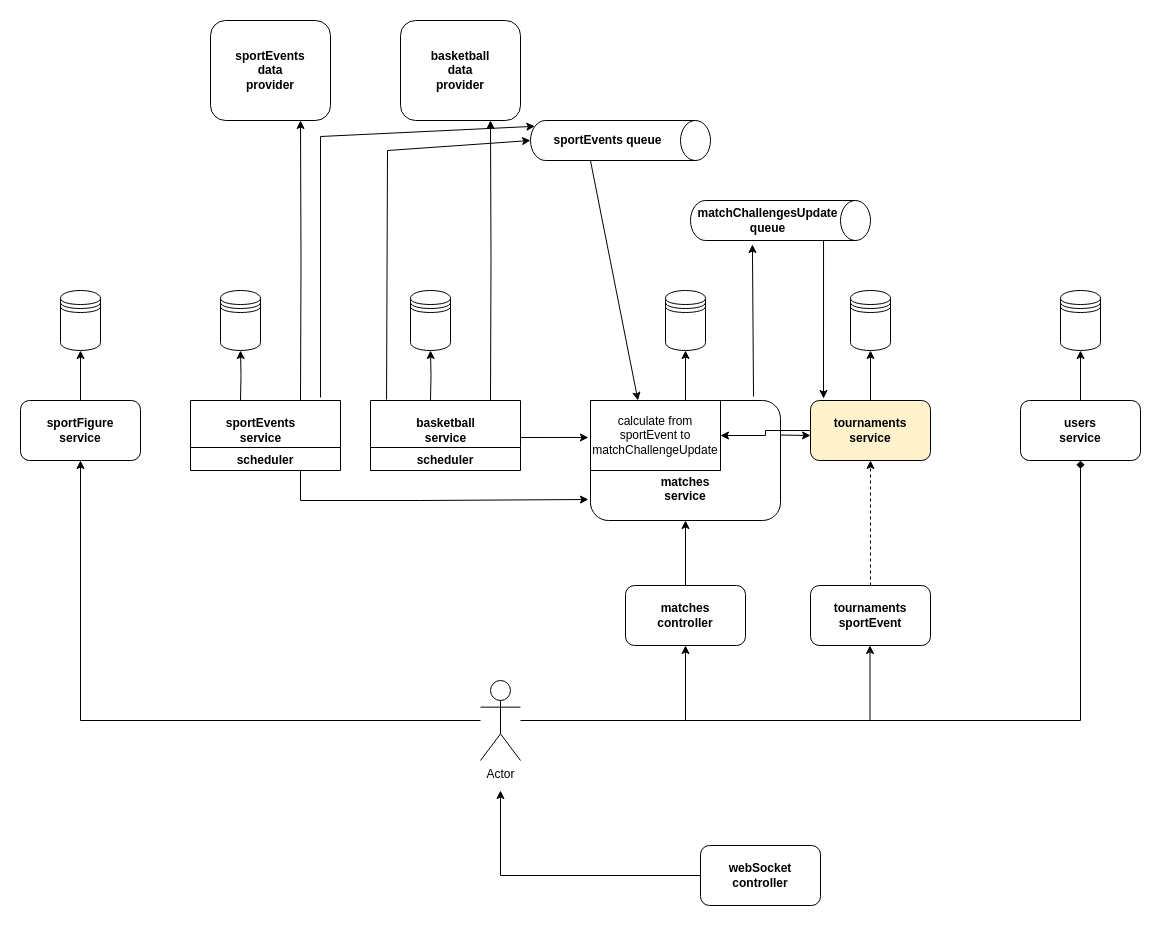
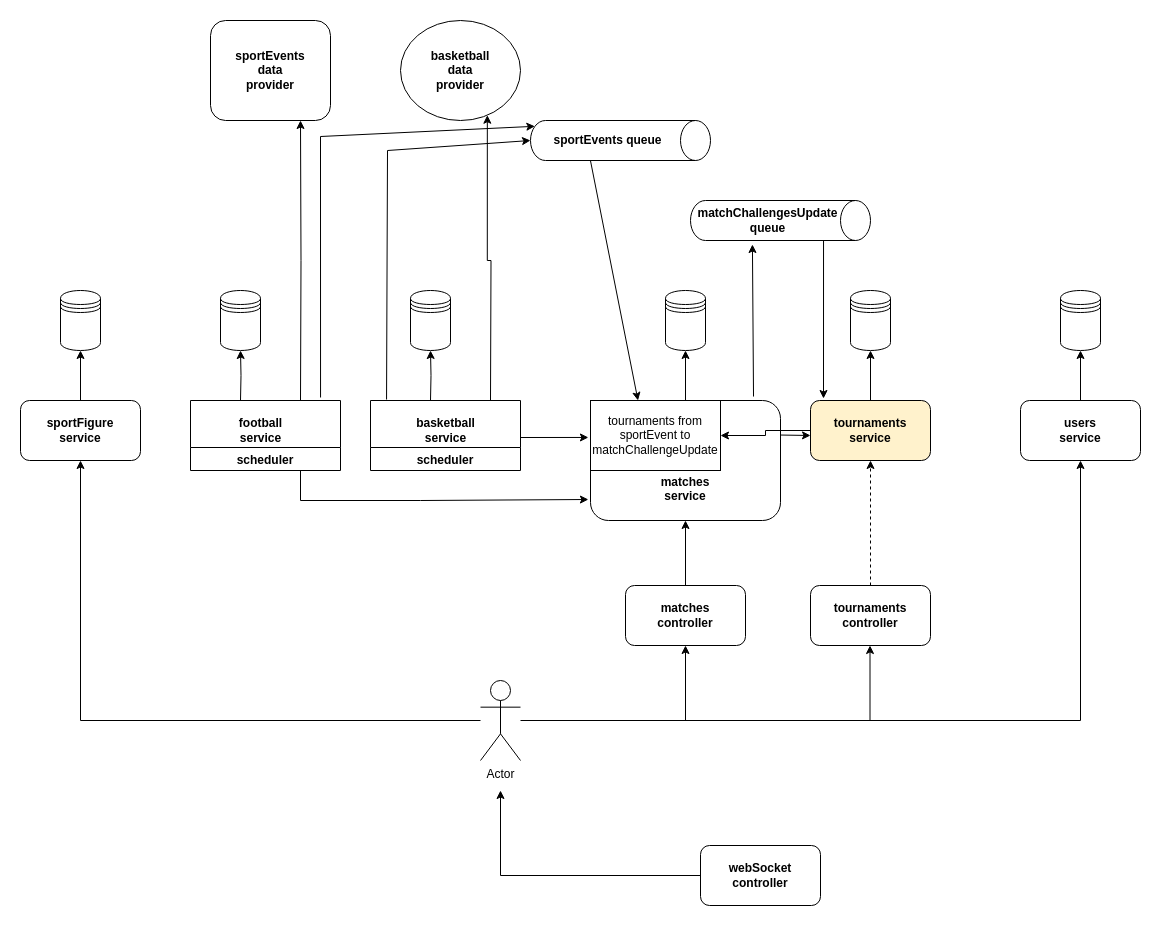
node "basketball data provider": shape rounded rectangle -> ellipse
node "sportEventsservice": label "sportEventsservice" -> "footballservice"
node "calculate from sportEvent to matchChallengeUpdate": label "calculate from sportEvent to matchChallengeUpdate" -> "tournaments from sportEvent to matchChallengeUpdate"
edge "Actor" -> "users service": arrowhead diamond -> classic
node "tournaments sportEvent": label "tournaments sportEvent" -> "tournaments controller"
